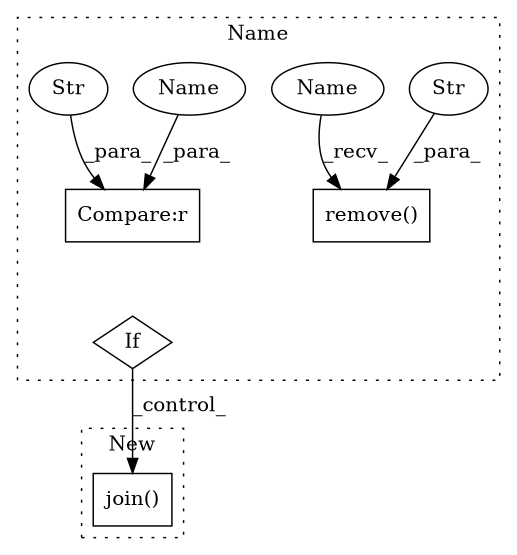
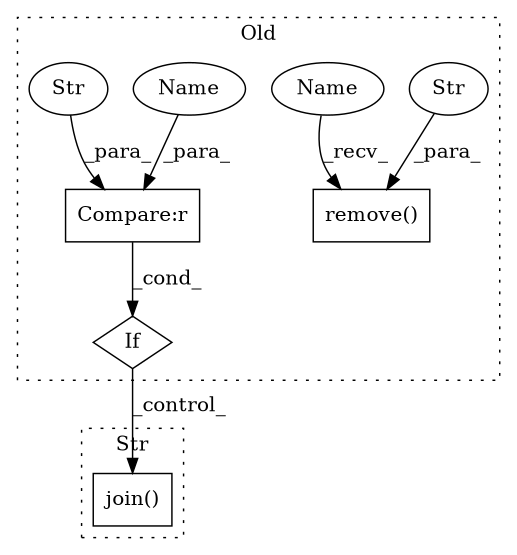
cluster "Name": label "Name" -> "Old"
edge "Compare:r" -> "If": added, label "_cond_"
cluster "New": label "New" -> "Str"
